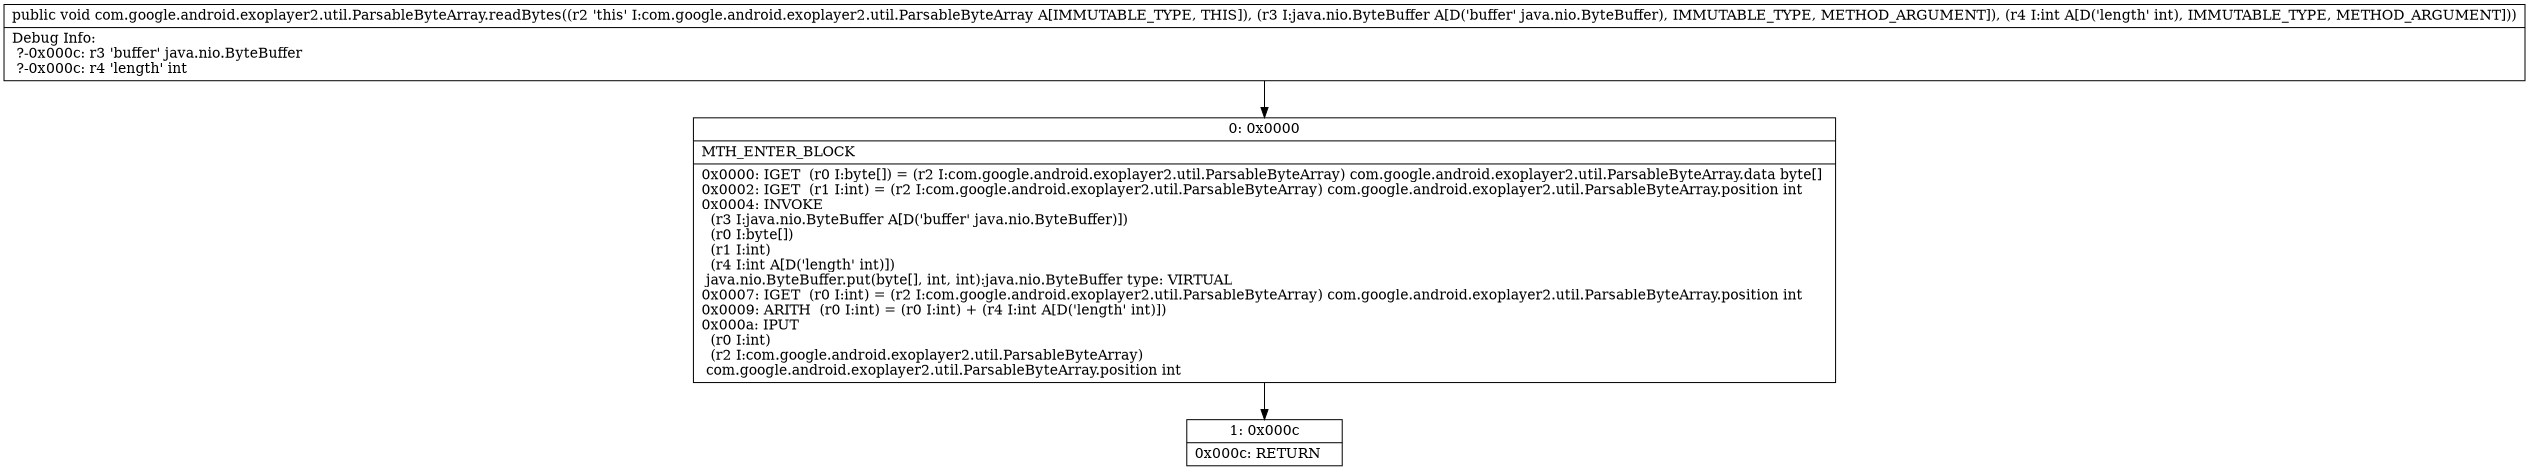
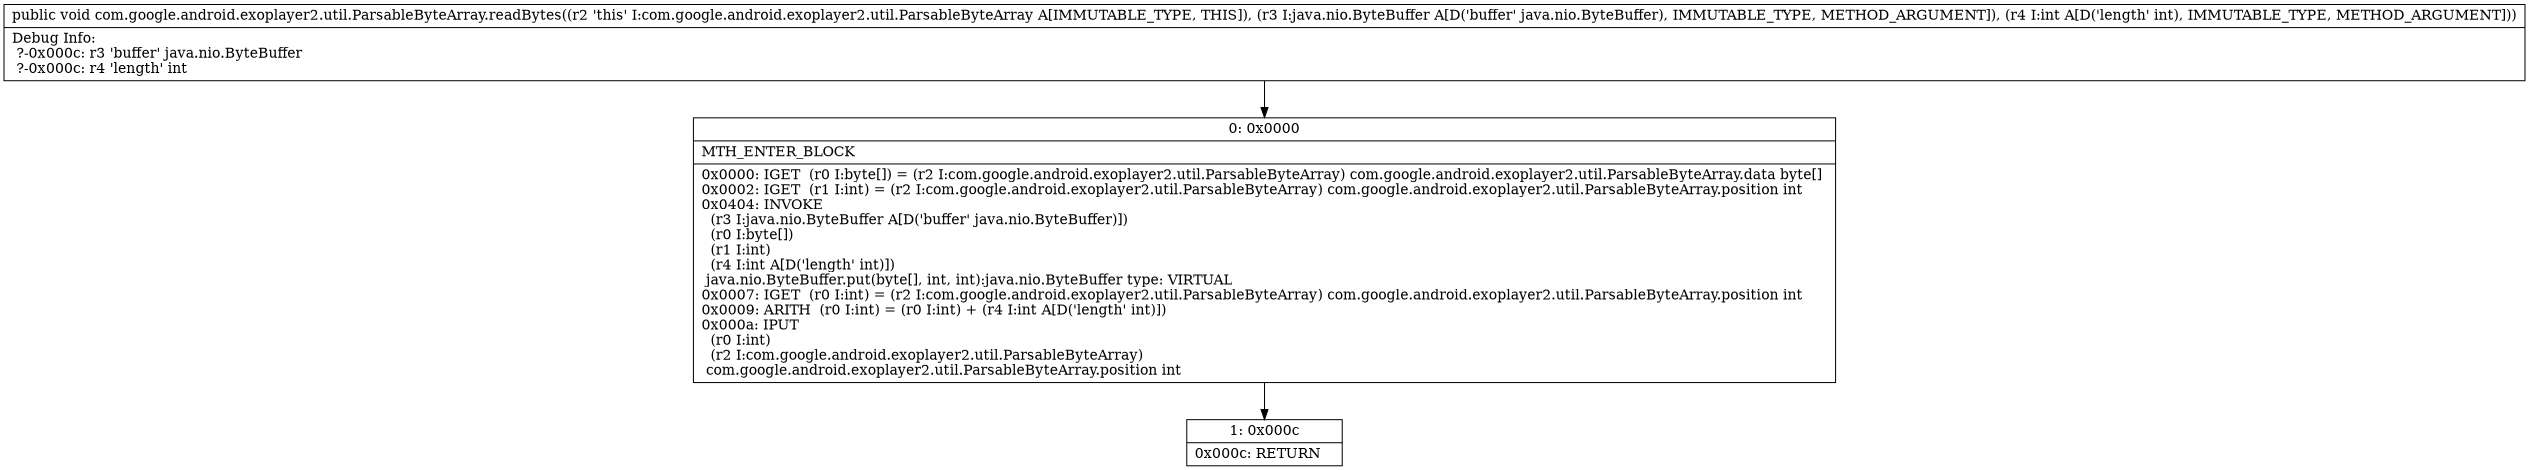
node "0: 0x0000": text "0x0004: INVOKE" -> "0x0404: INVOKE"
